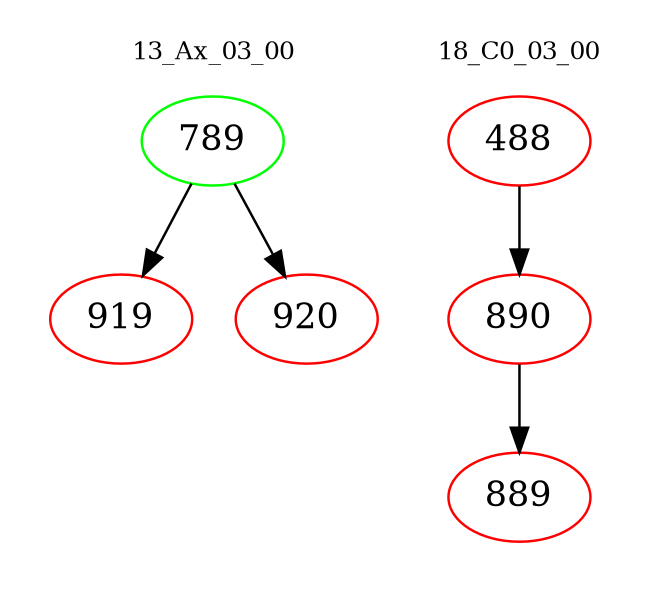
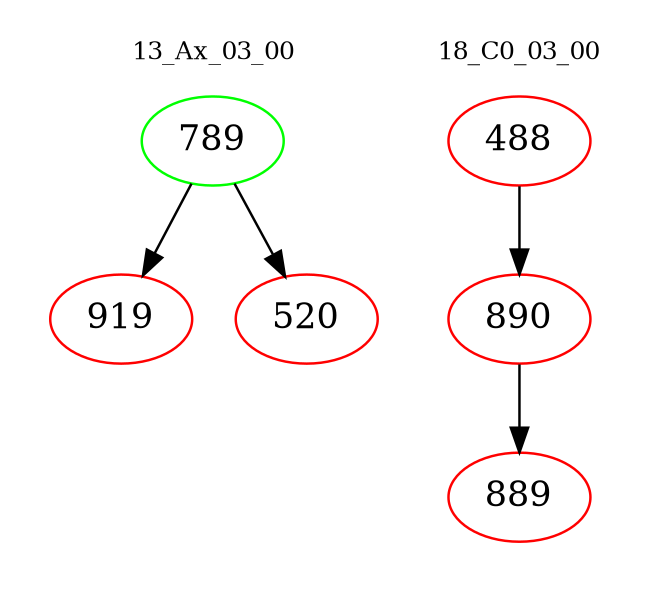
node "920": label "920" -> "520"
